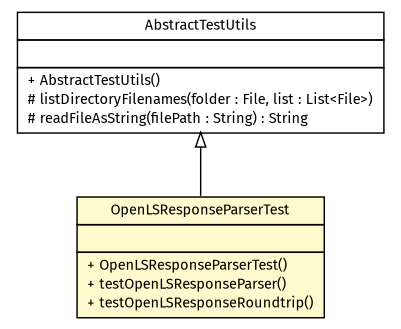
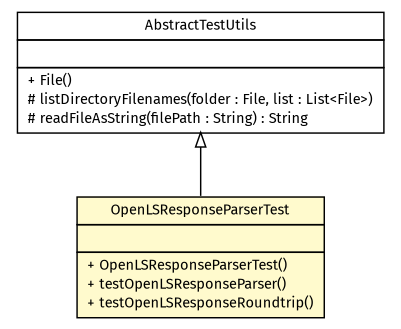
node "AbstractTestUtils": text "+ AbstractTestUtils()" -> "+ File()"
